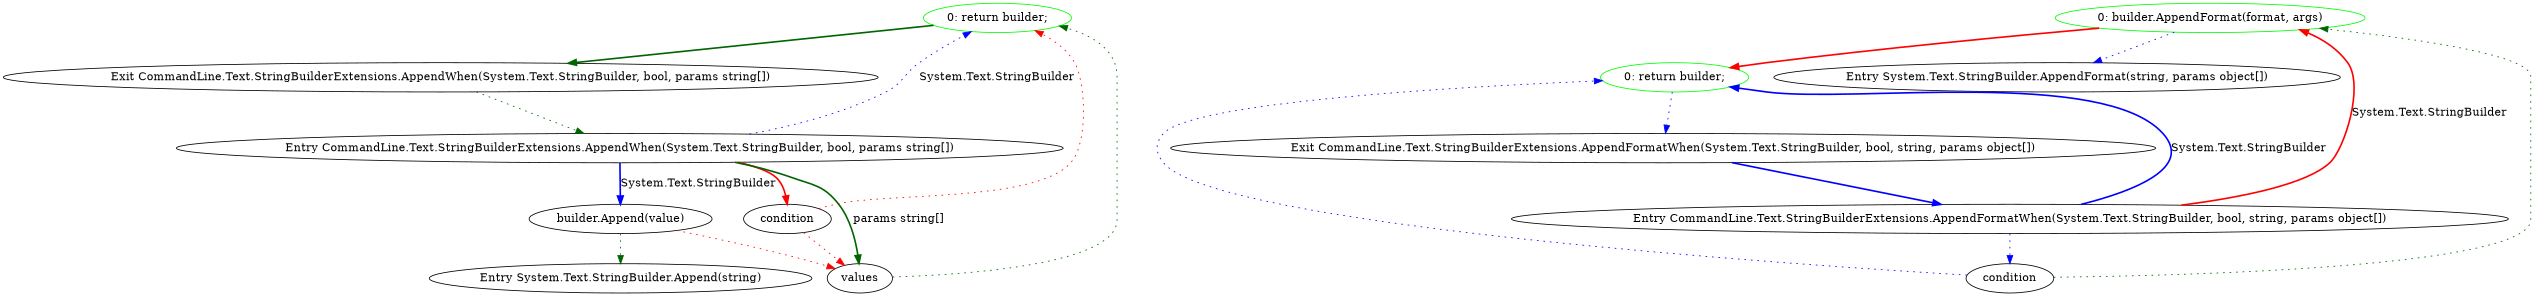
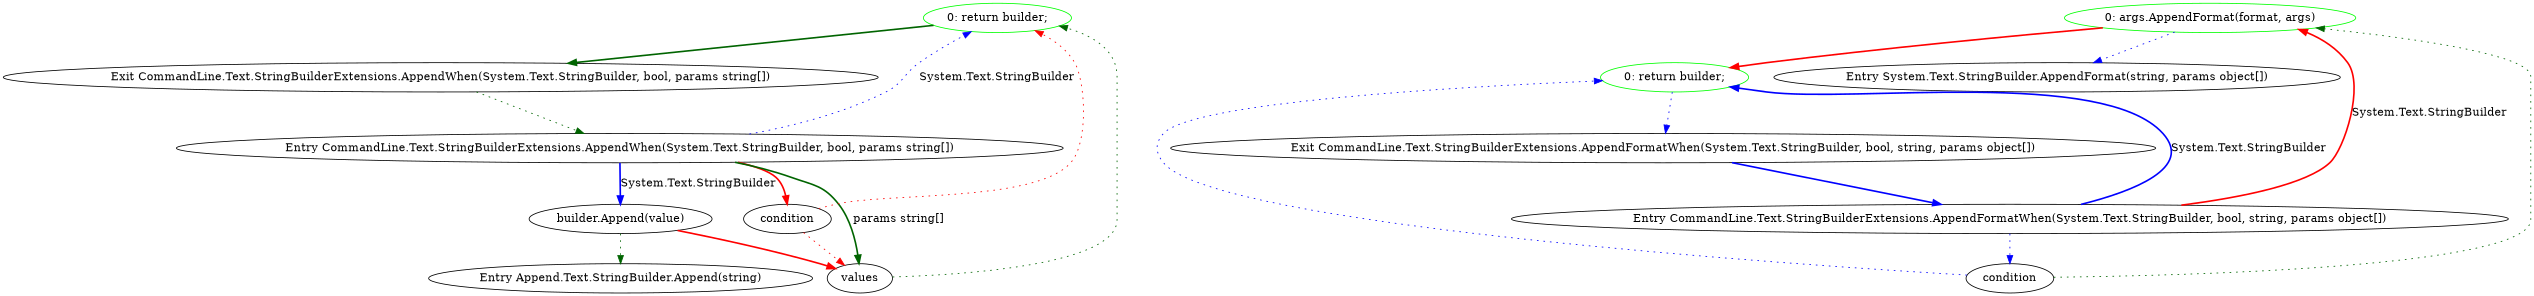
node "0: builder.AppendFormat(format, args)": label "0: builder.AppendFormat(format, args)" -> "0: args.AppendFormat(format, args)"
edge "builder.Append(value)" -> "values": style dotted -> bold
node "Entry System.Text.StringBuilder.Append(string)": label "Entry System.Text.StringBuilder.Append(string)" -> "Entry Append.Text.StringBuilder.Append(string)"
